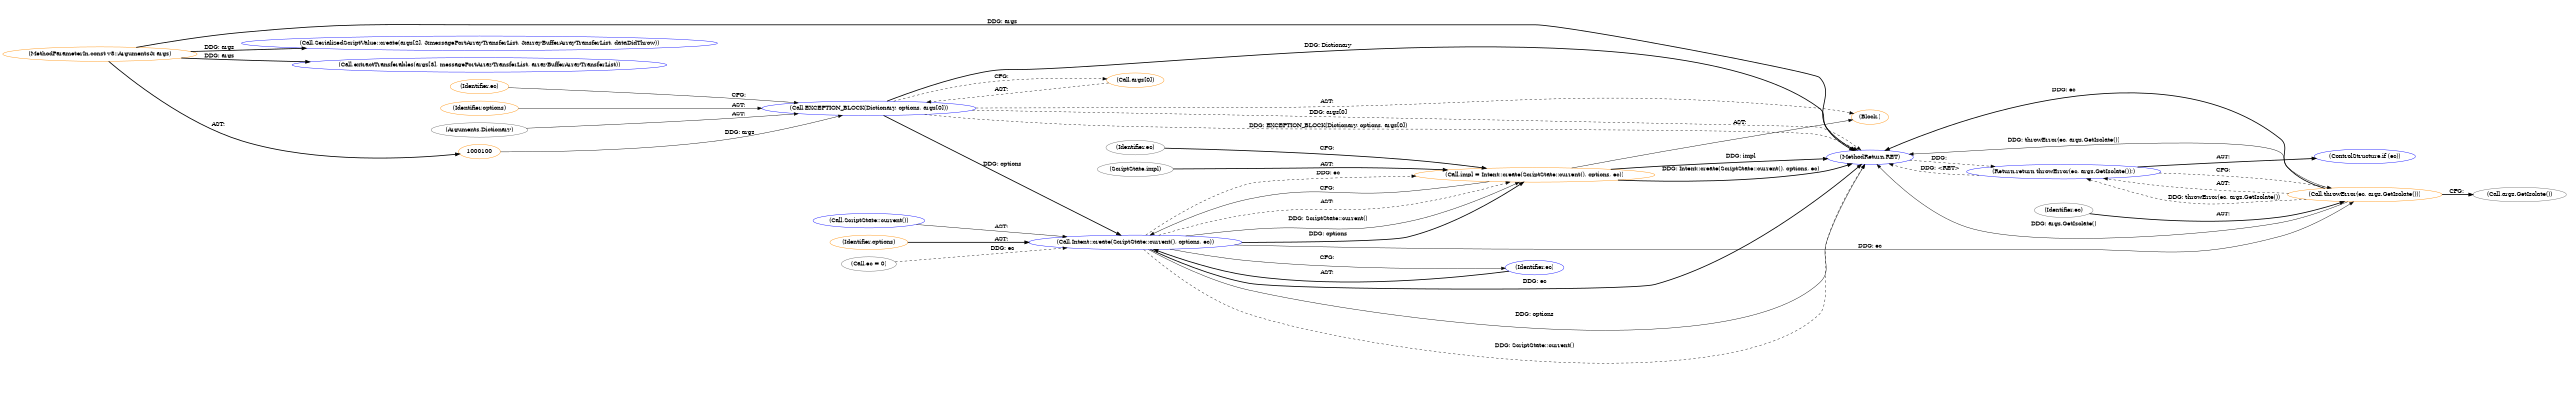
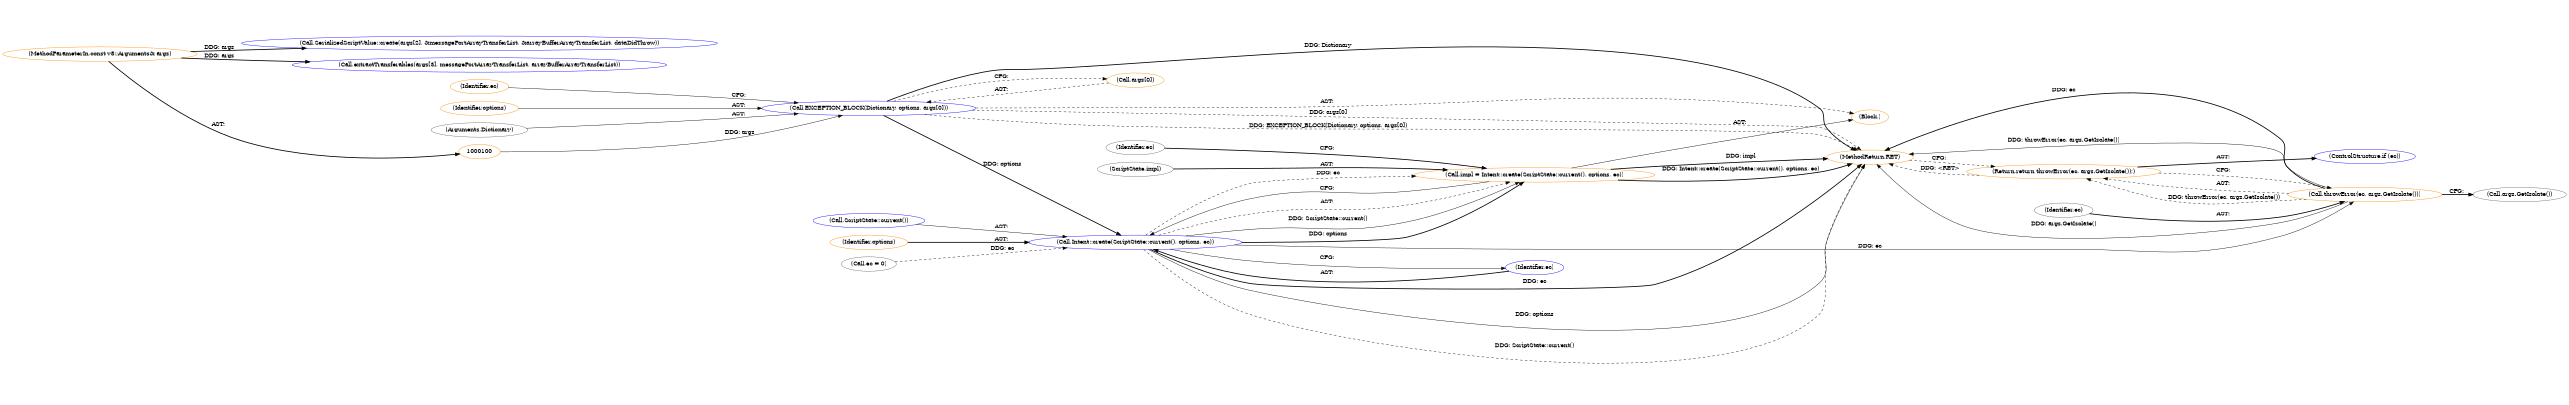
edge "(MethodParameterIn,const v8::Arguments& args)" -> "(MethodReturn,RET)": removed, label "DDG: args"
node "(MethodReturn,RET)": color blue -> darkorange
edge "(MethodReturn,RET)" -> "(Return,return throwError(ec, args.GetIsolate());)": label "DDG: " -> "CFG: "
node "(Return,return throwError(ec, args.GetIsolate());)": color blue -> darkorange
